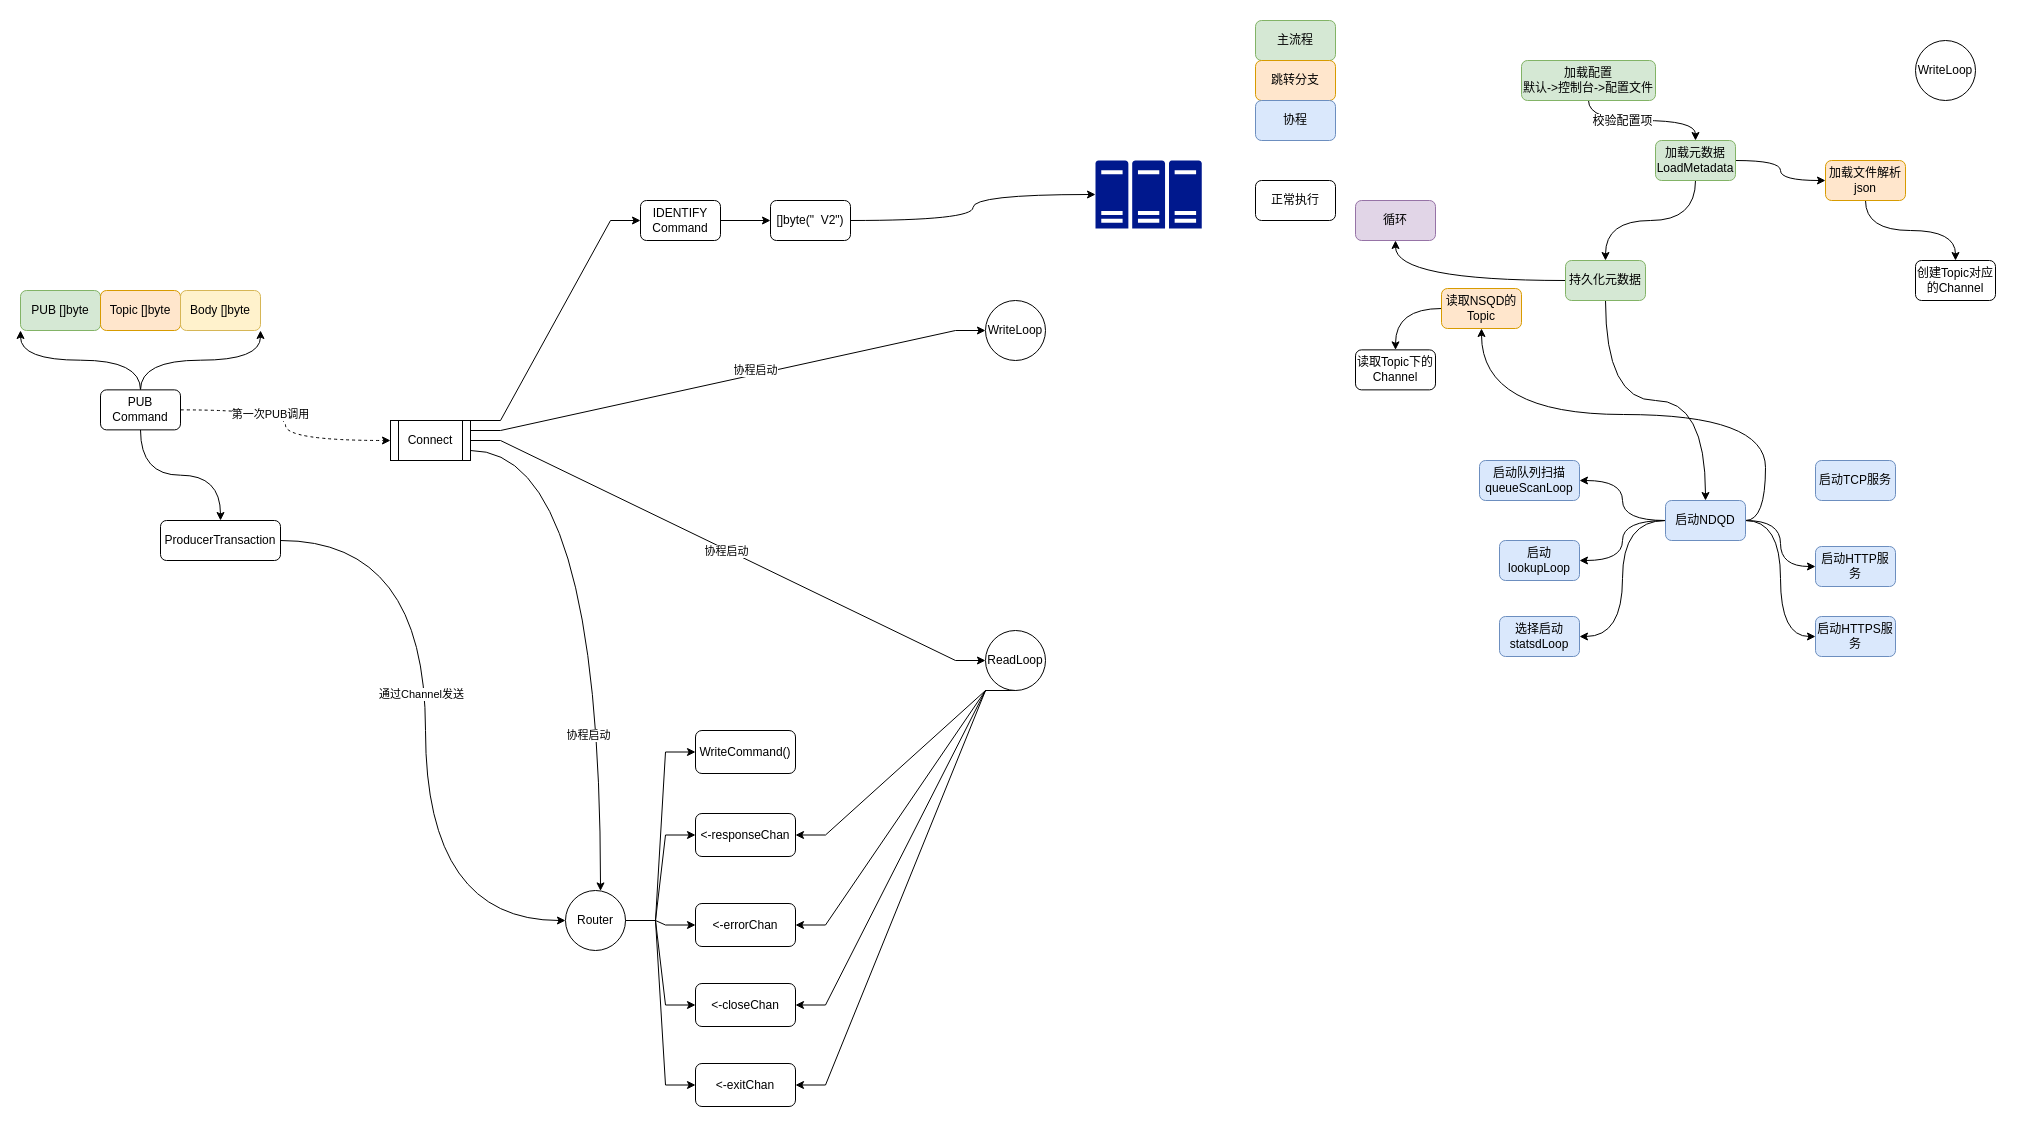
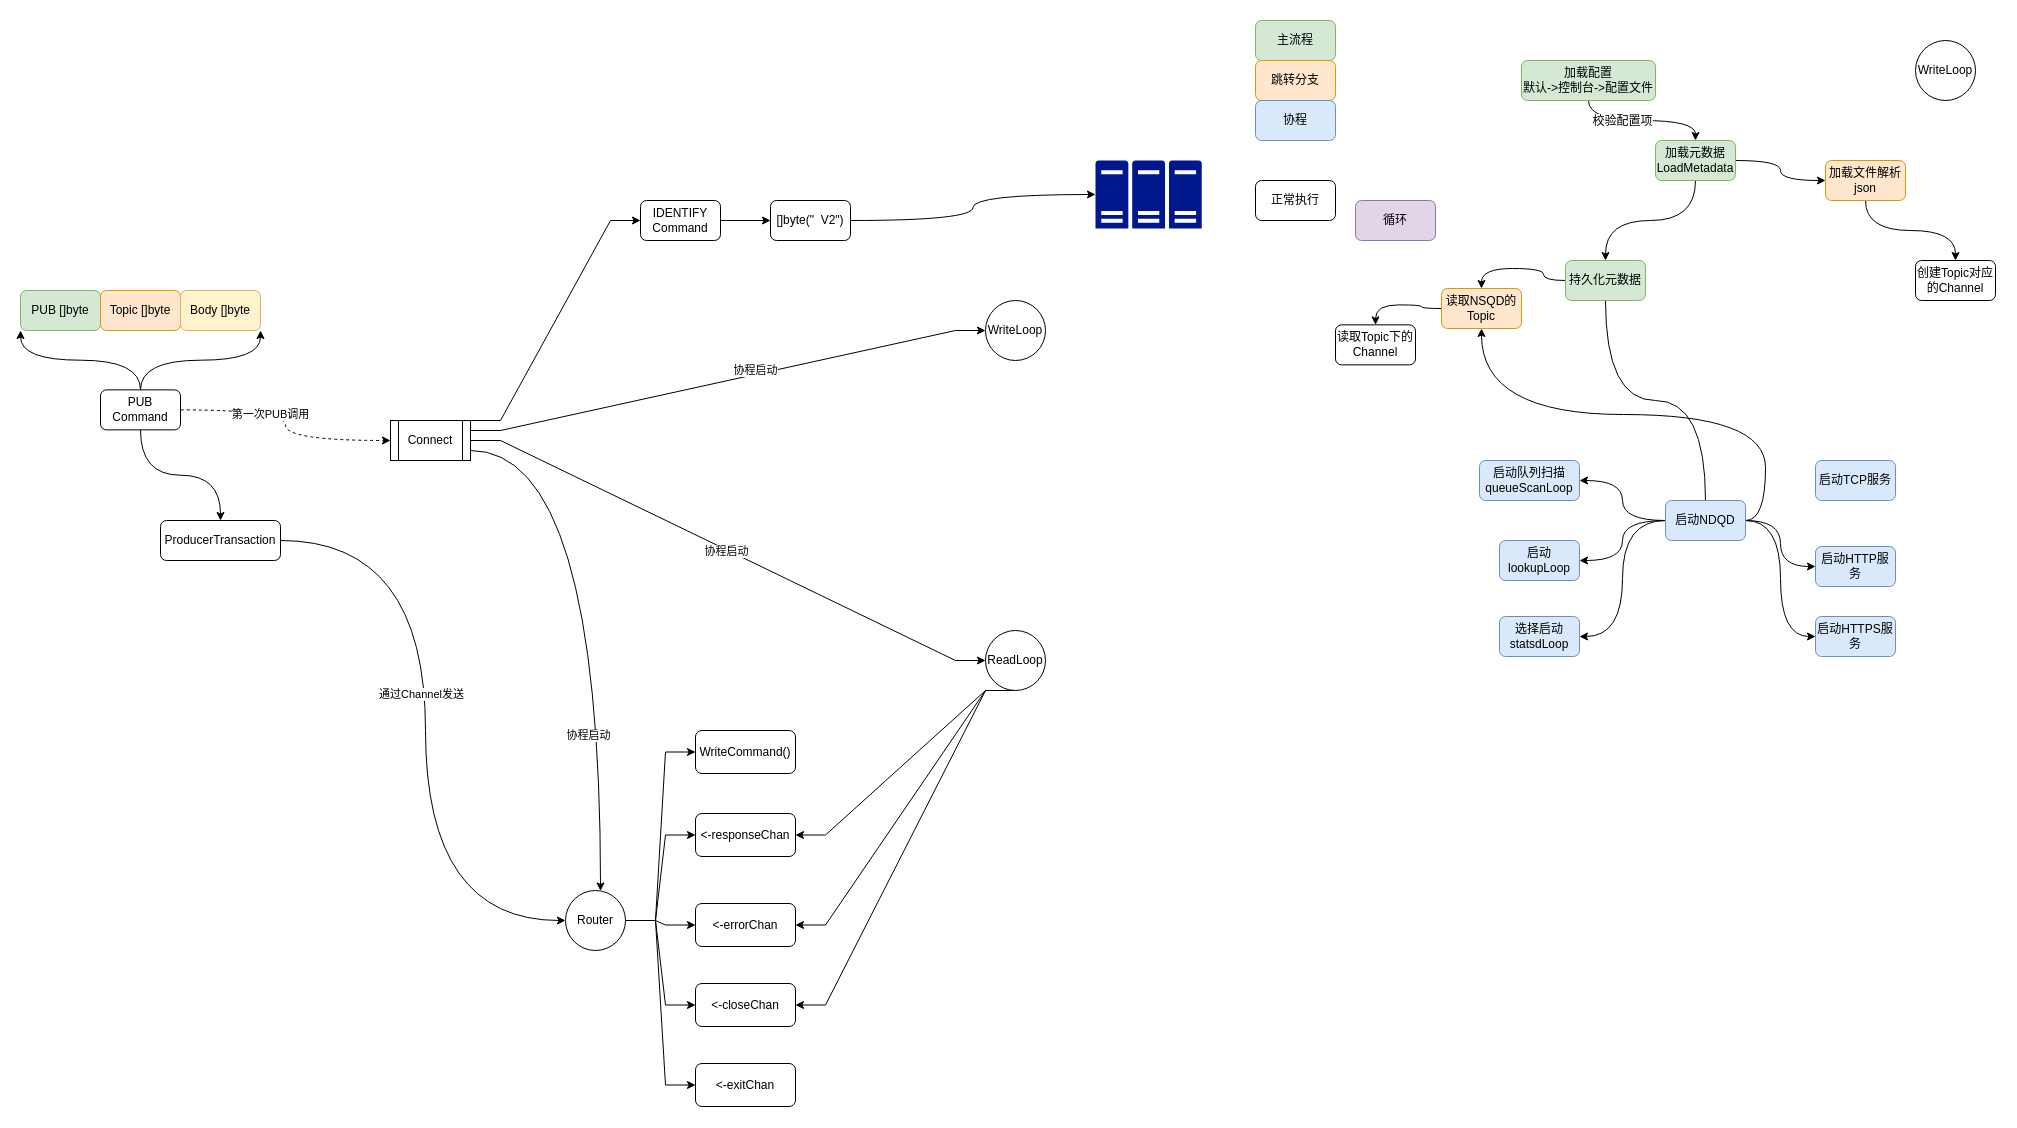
edge "持久化元数据" -> "循环": now "持久化元数据" -> "读取NSQD的Topic"
node "读取Topic下的Channel": moved (1396, 370) -> (1376, 345)
edge "持久化元数据" -> "启动NDQD": arrowhead classic -> none
edge "ReadLoop" -> "<-exitChan": removed
